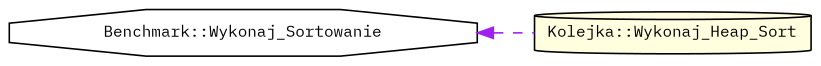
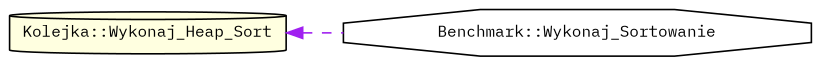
edge "Kolejka::Wykonaj_Heap_Sort" -> "Benchmark::Wykonaj_Sortowanie": reversed
